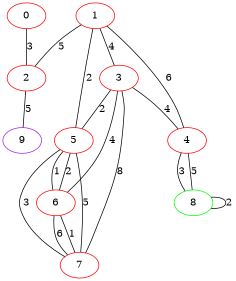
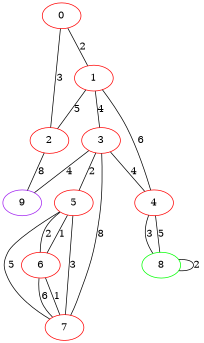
edge "1" -- "5": now "1" -- "0"
edge "2" -- "9": label "5" -> "8"
edge "3" -- "6": now "3" -- "9"
